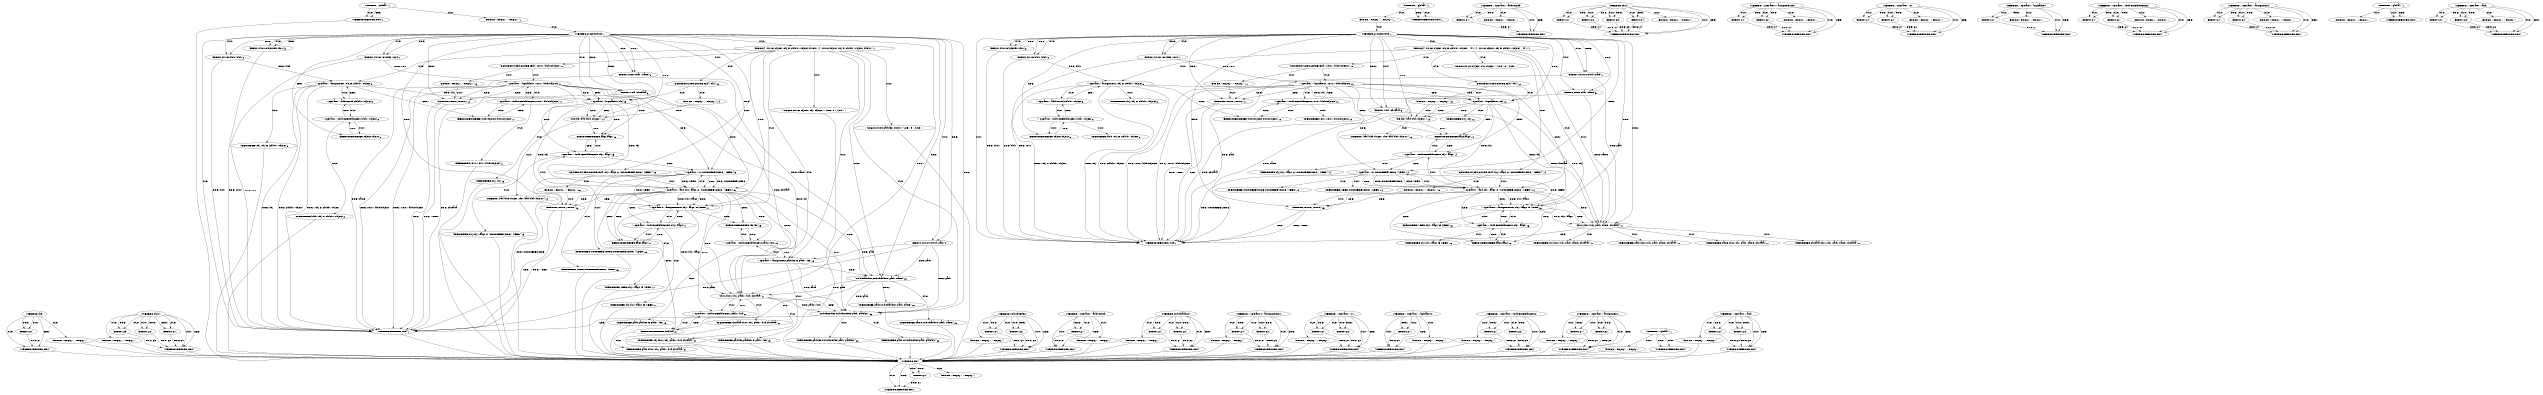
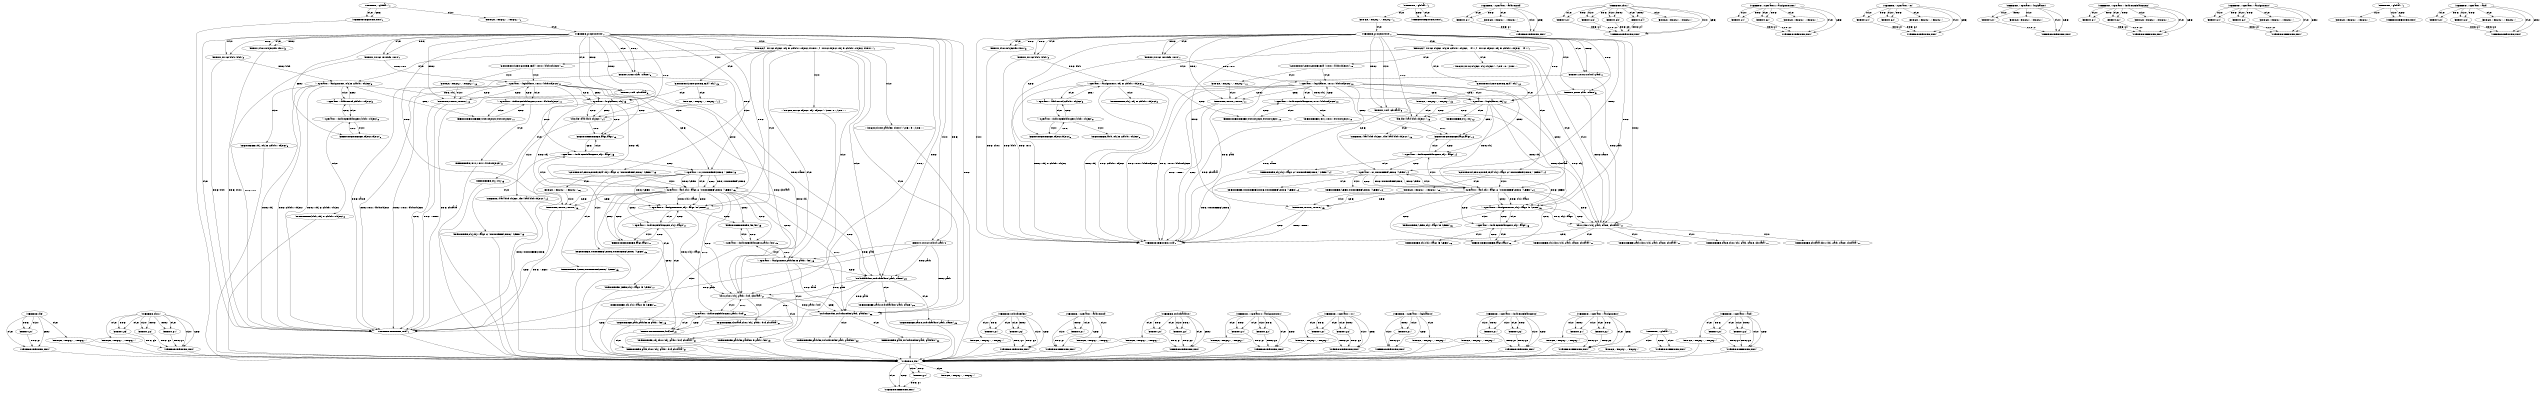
edge "(strbuf_addstr,strbuf_addstr(path, name))" -> "(IDENTIFIER,path,strbuf_addstr(path, name))": label "DDG: " -> "AST: "
